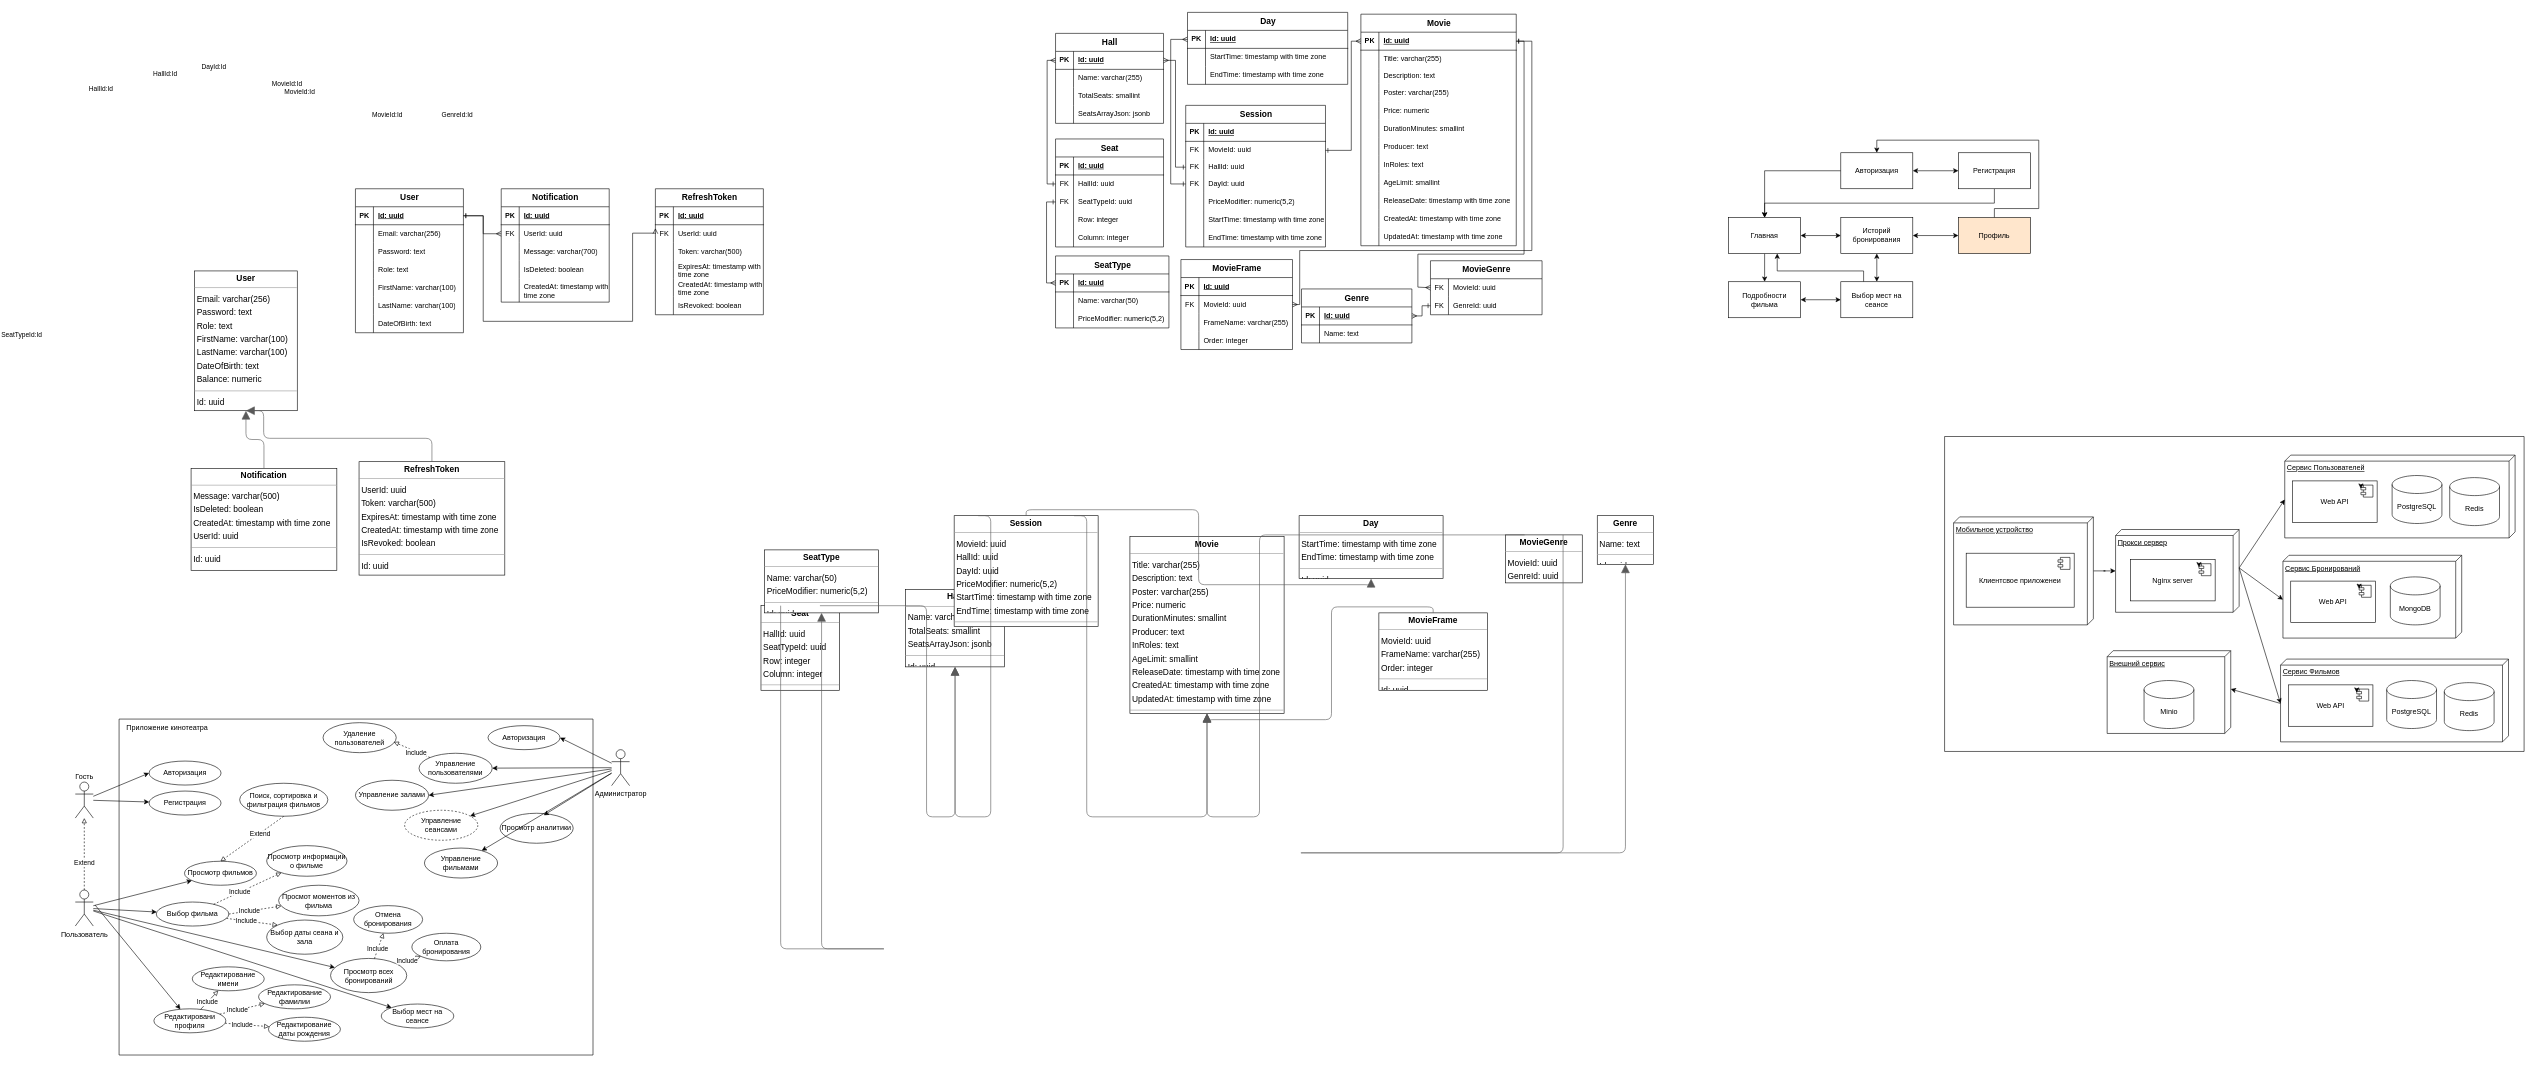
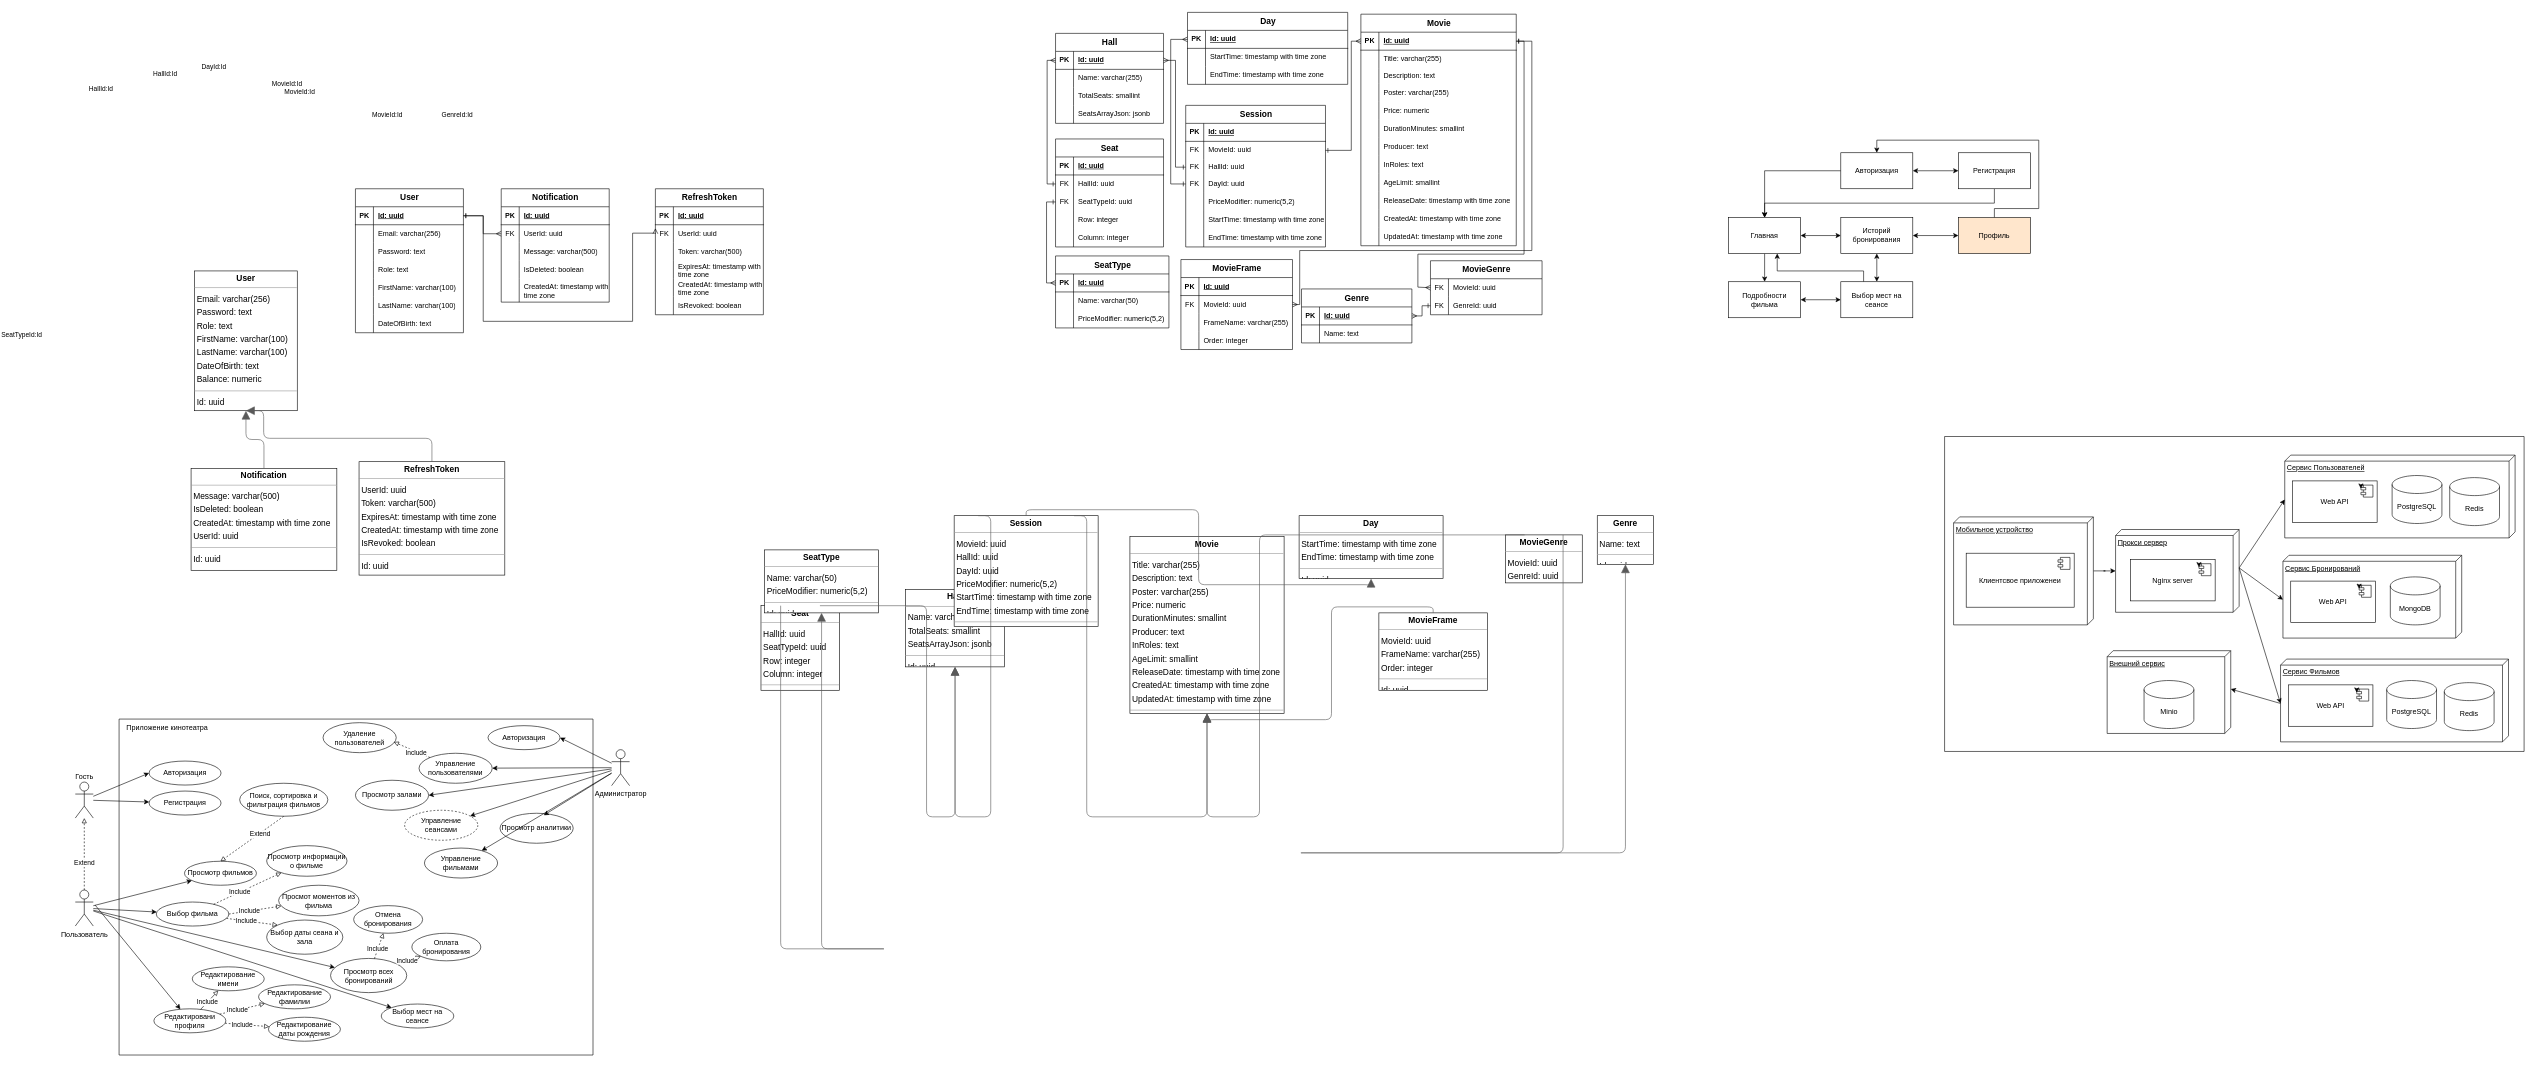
node "Message: varchar(700)": label "Message: varchar(700)" -> "Message: varchar(500)"
node "Управление залами": label "Управление залами" -> "Просмотр залами"
